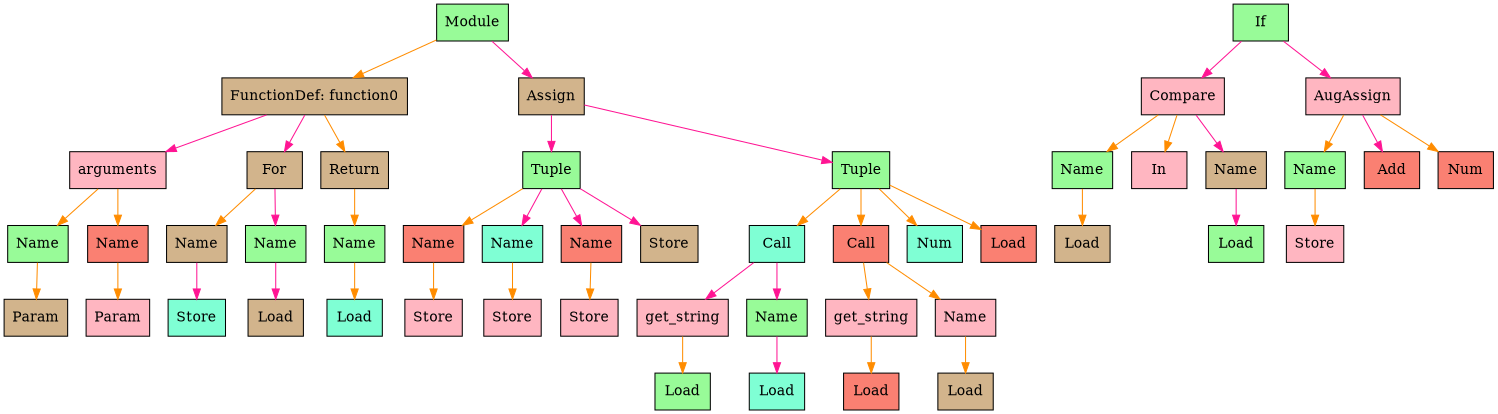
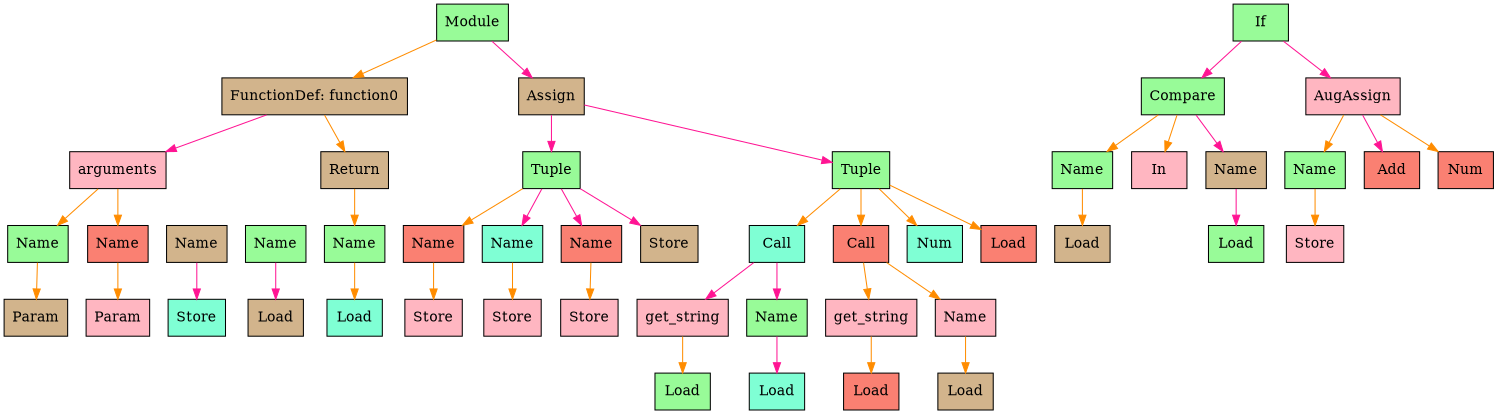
node "Compare": fillcolor lightpink -> palegreen
node "For": removed
